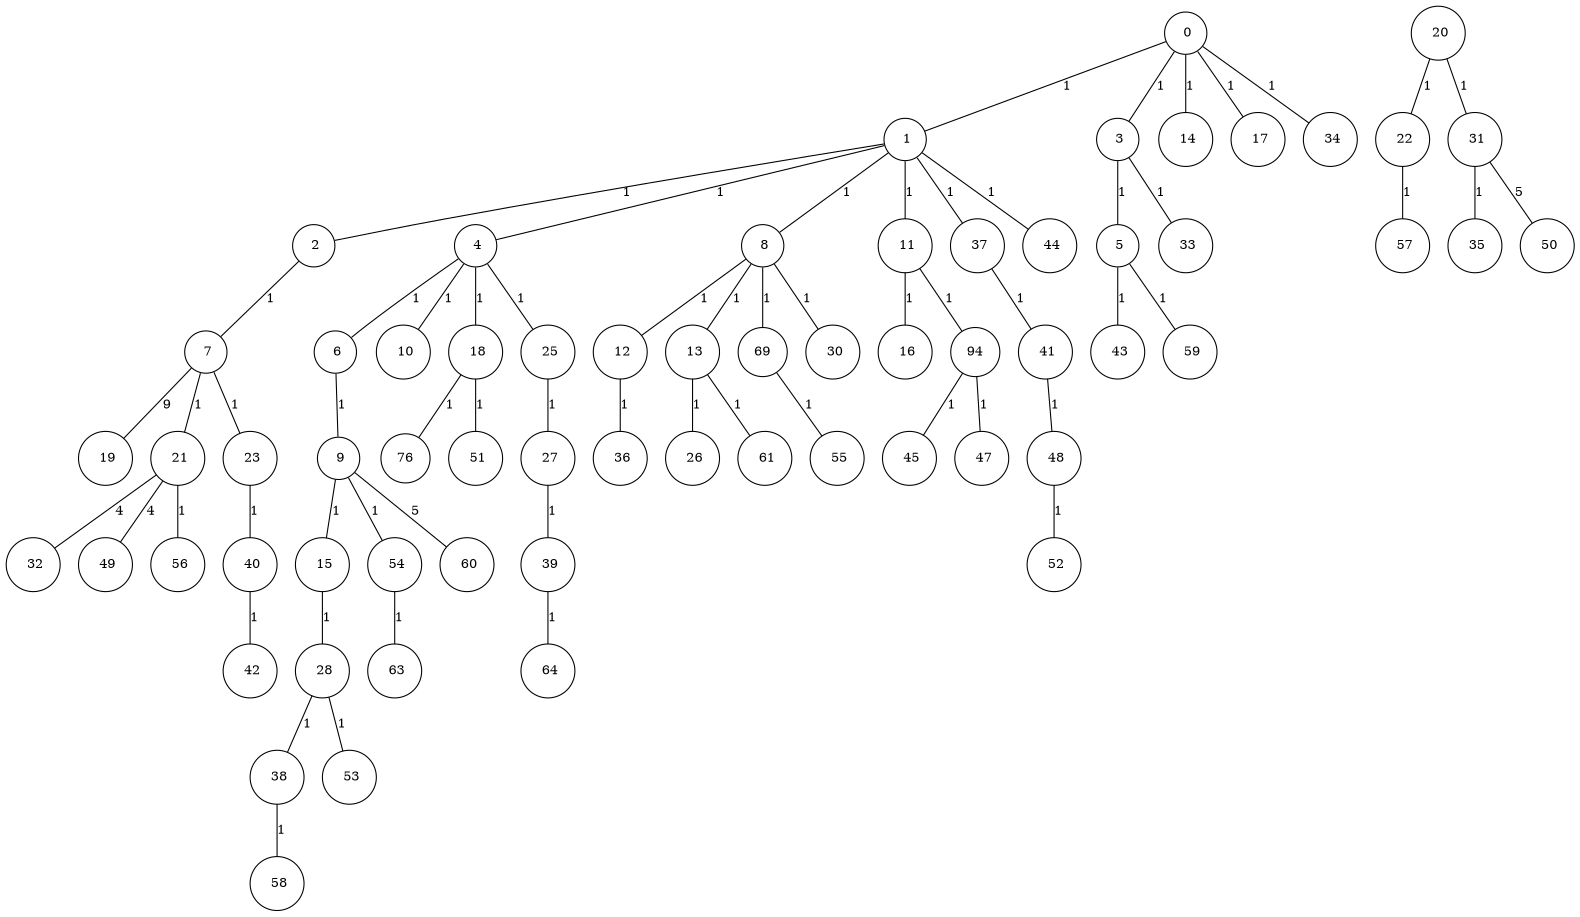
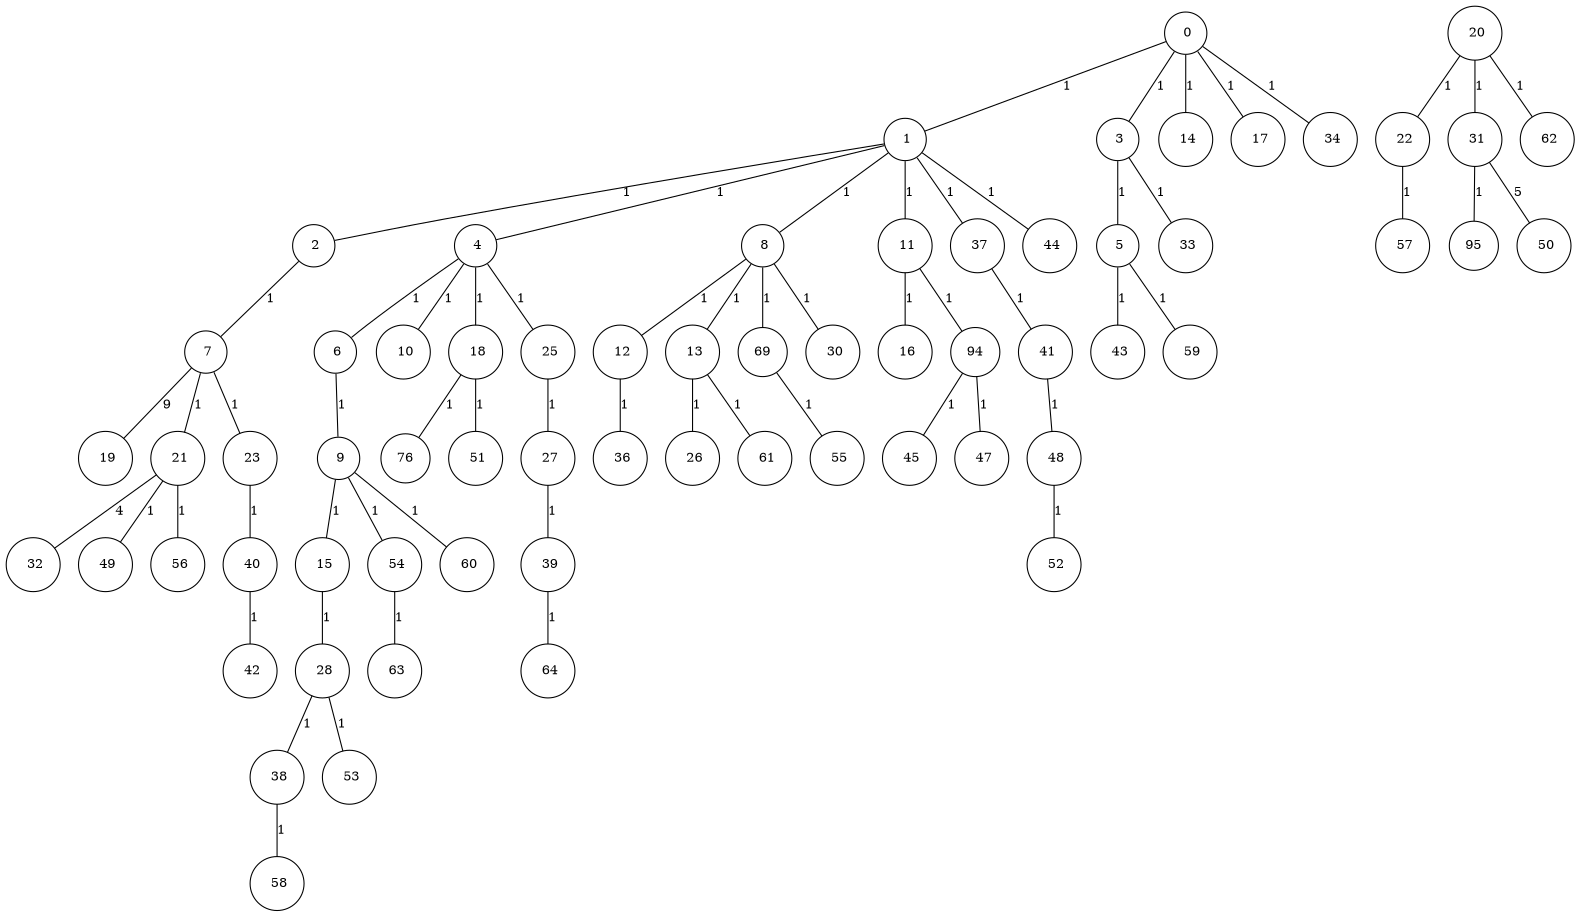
node "62": added
node "35": label "35" -> "95"
edge "21" -- "49": label "4" -> "1"
edge "9" -- "60": label "5" -> "1"
